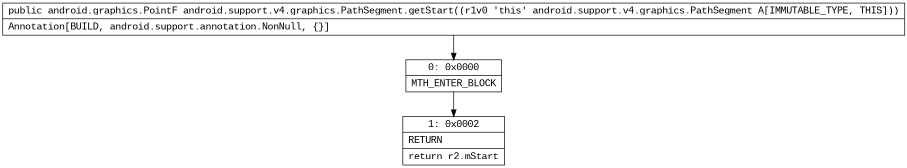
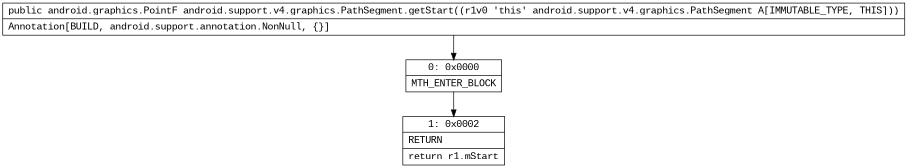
node "1: 0x0002": text "return r2.mStart" -> "return r1.mStart"
